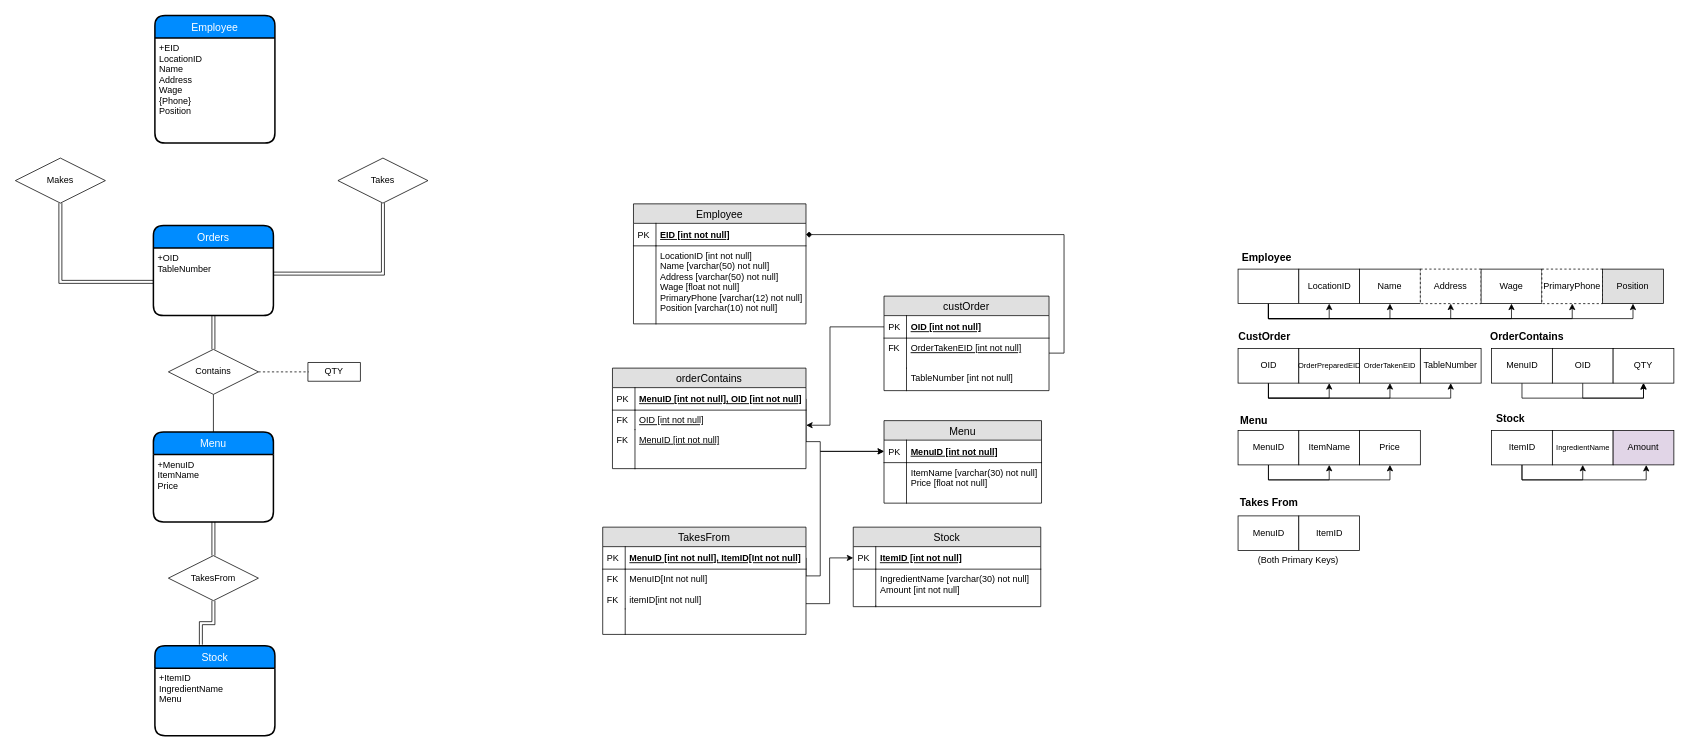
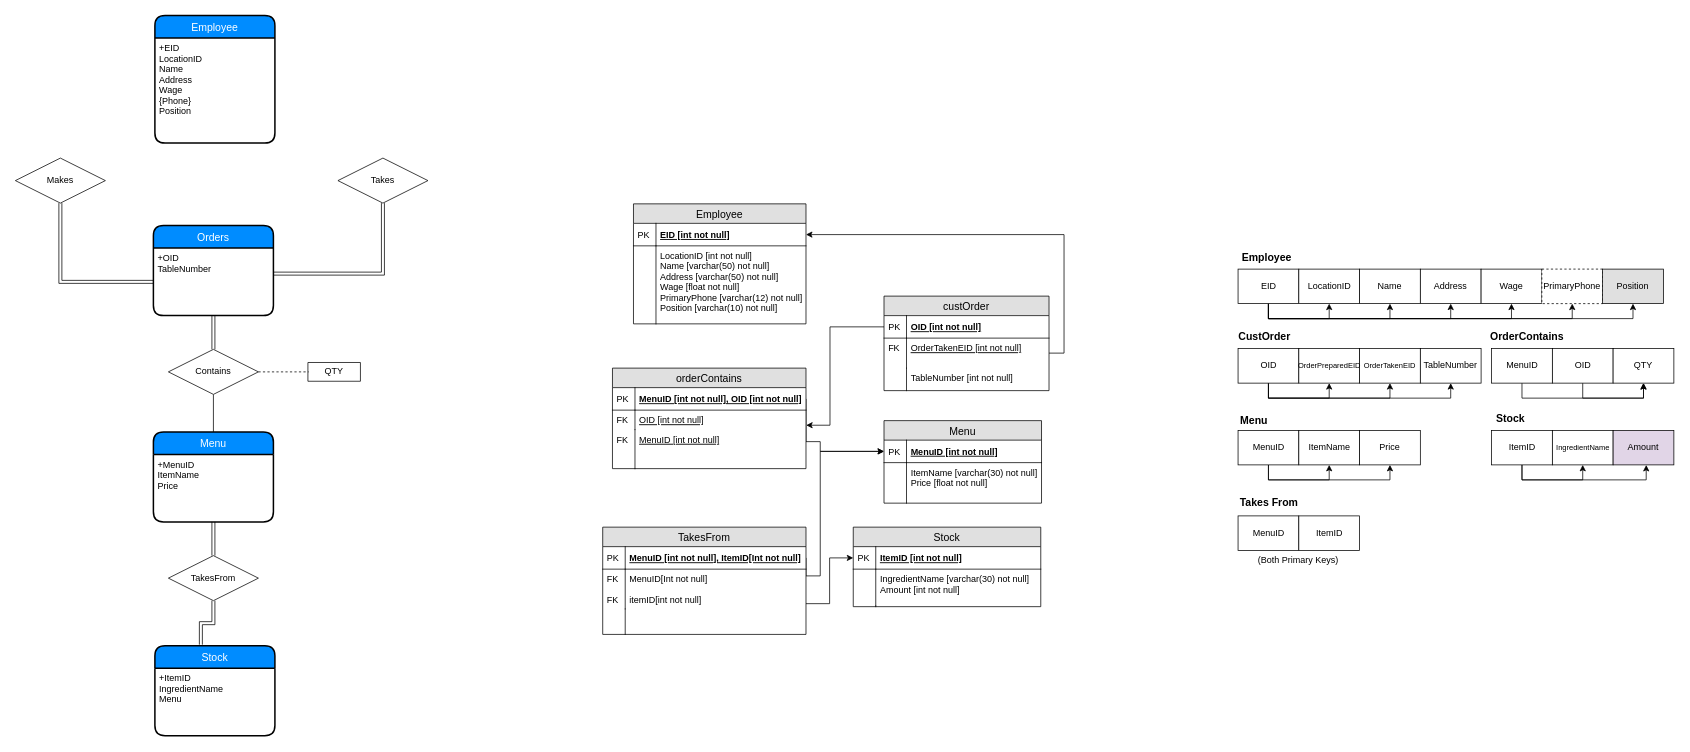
edge "OrderTakenEID [int not null]" -> "EID [int not null]": arrowhead diamond -> classic
node "EID": added
node "Address": style dashed -> solid
